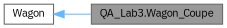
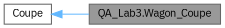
node "Wagon": label "Wagon" -> "Coupe"
